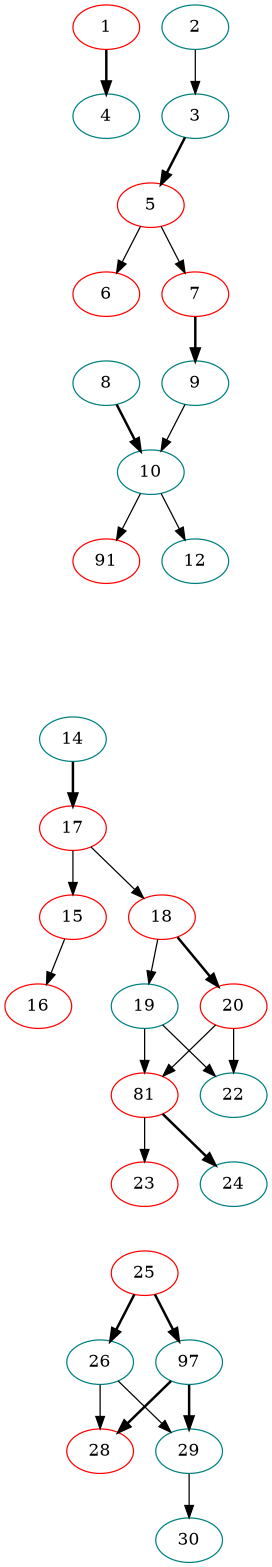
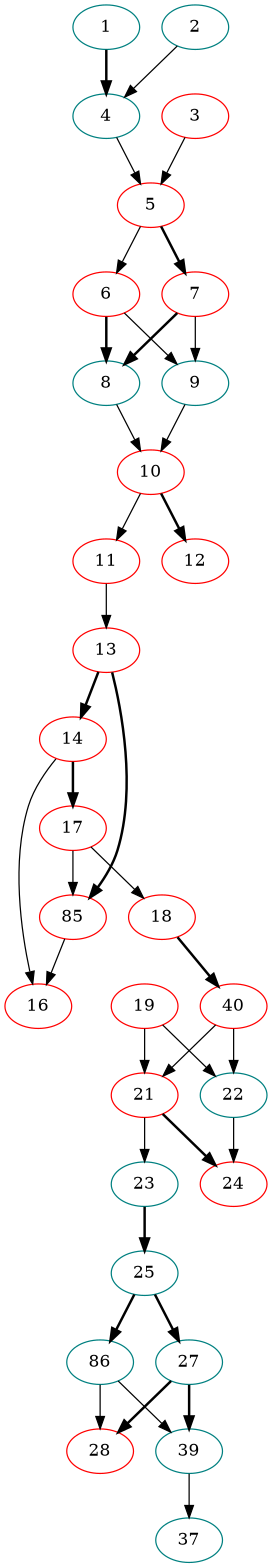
node "1": color red -> teal
edge "2" -> "3": now "2" -> "4"
node "3": color teal -> red
edge "4" -> "5": added
edge "3" -> "5": style bold -> solid
edge "5" -> "7": style solid -> bold
edge "6" -> "8": added
edge "6" -> "9": added
edge "7" -> "8": added
edge "7" -> "9": style bold -> solid
edge "8" -> "10": style bold -> solid
node "10": color teal -> red
edge "10" -> "12": style solid -> bold
node "91": label "91" -> "11"
node "12": color teal -> red
node "13": added
node "14": color teal -> red
edge "14" -> "16": added
node "15": label "15" -> "85"
edge "18" -> "19": removed
node "19": color teal -> red
node "20": label "20" -> "40"
node "81": label "81" -> "21"
edge "22" -> "24": added
node "23": color red -> teal
node "24": color teal -> red
edge "23" -> "25": added
node "25": color red -> teal
node "26": label "26" -> "86"
node "97": label "97" -> "27"
node "29": label "29" -> "39"
node "30": label "30" -> "37"
